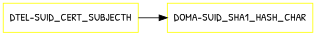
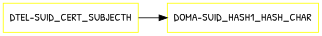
node "DOMA-SUID_SHA1_HASH_CHAR": label "DOMA-SUID_SHA1_HASH_CHAR" -> "DOMA-SUID_HASH1_HASH_CHAR"
